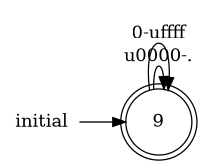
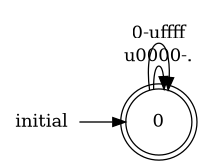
node "9": label "9" -> "0"
